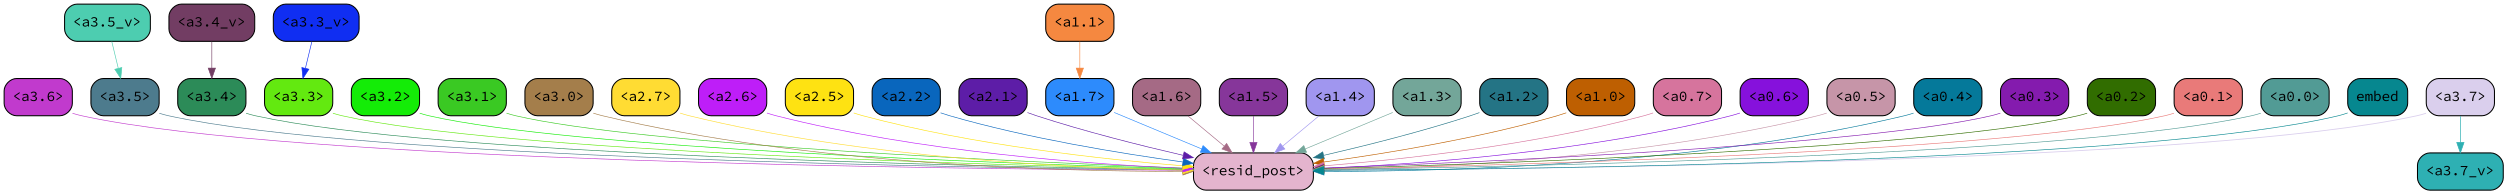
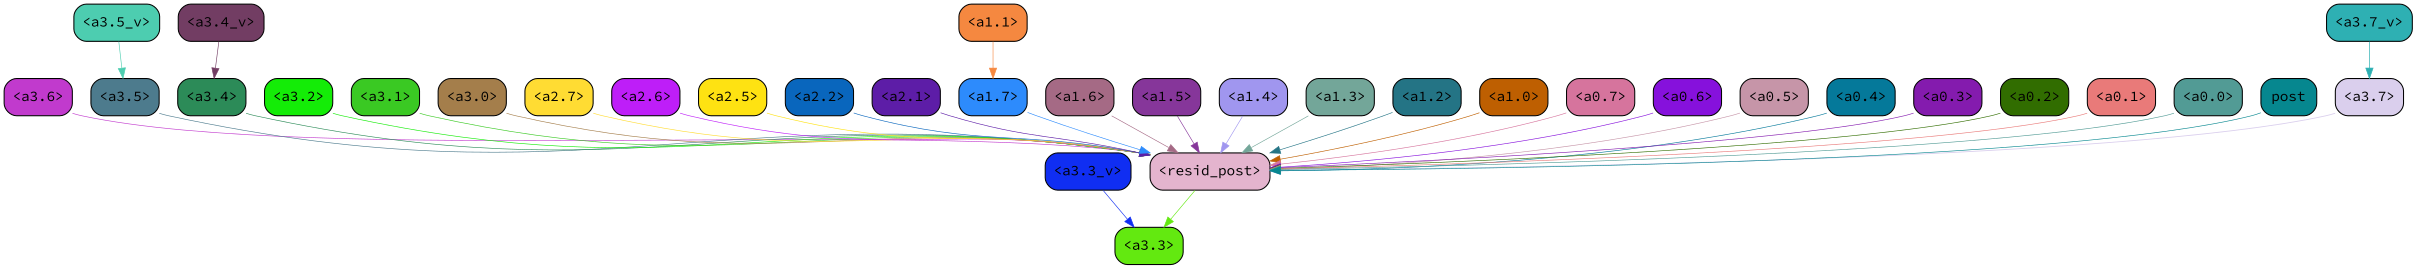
node "embed": label "embed" -> "post"
edge "<a3.7>" -> "<a3.7_v>": reversed
edge "<a3.3>" -> "<resid_post>": reversed
